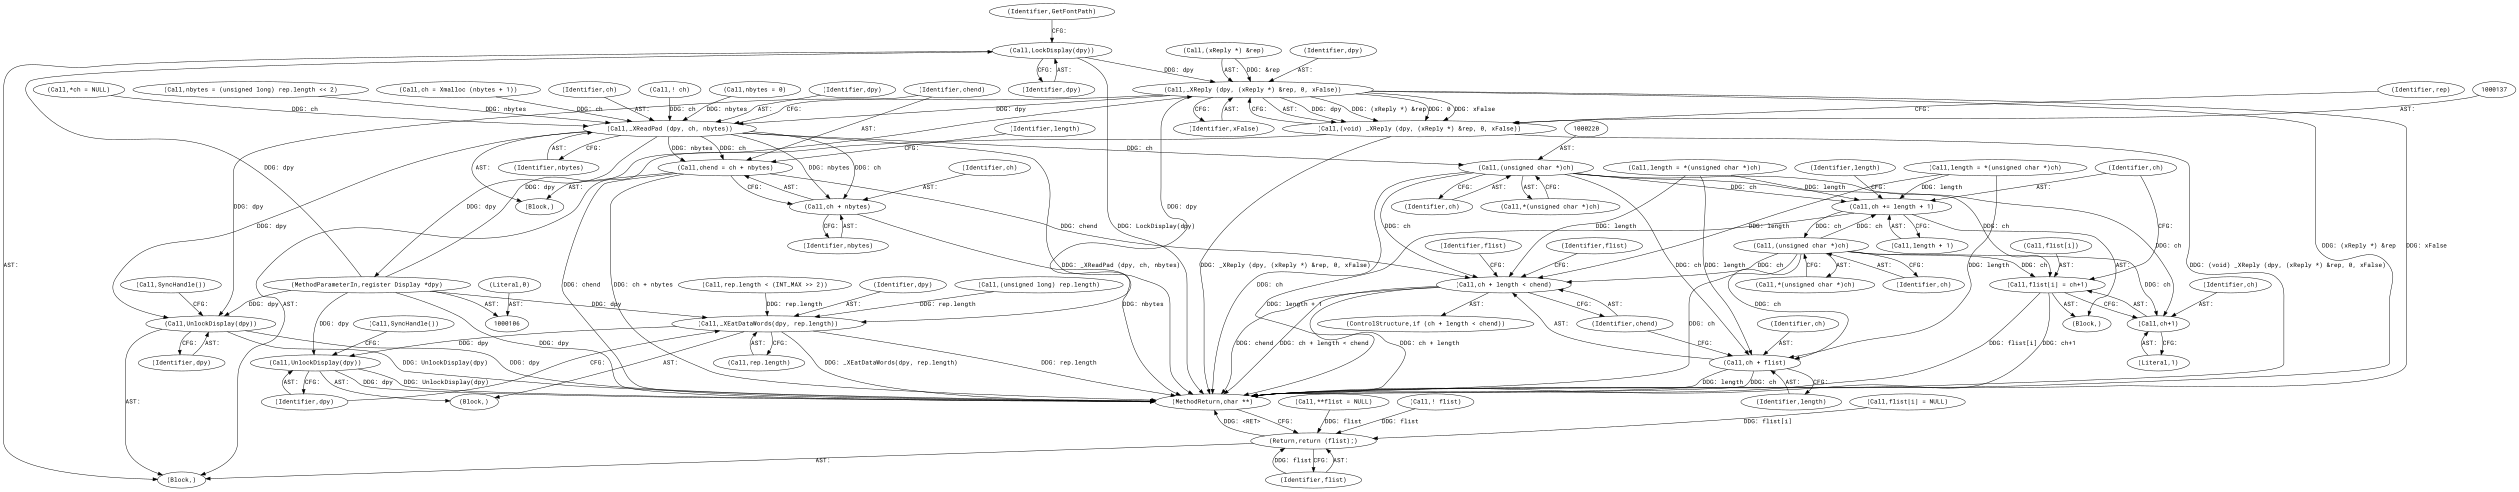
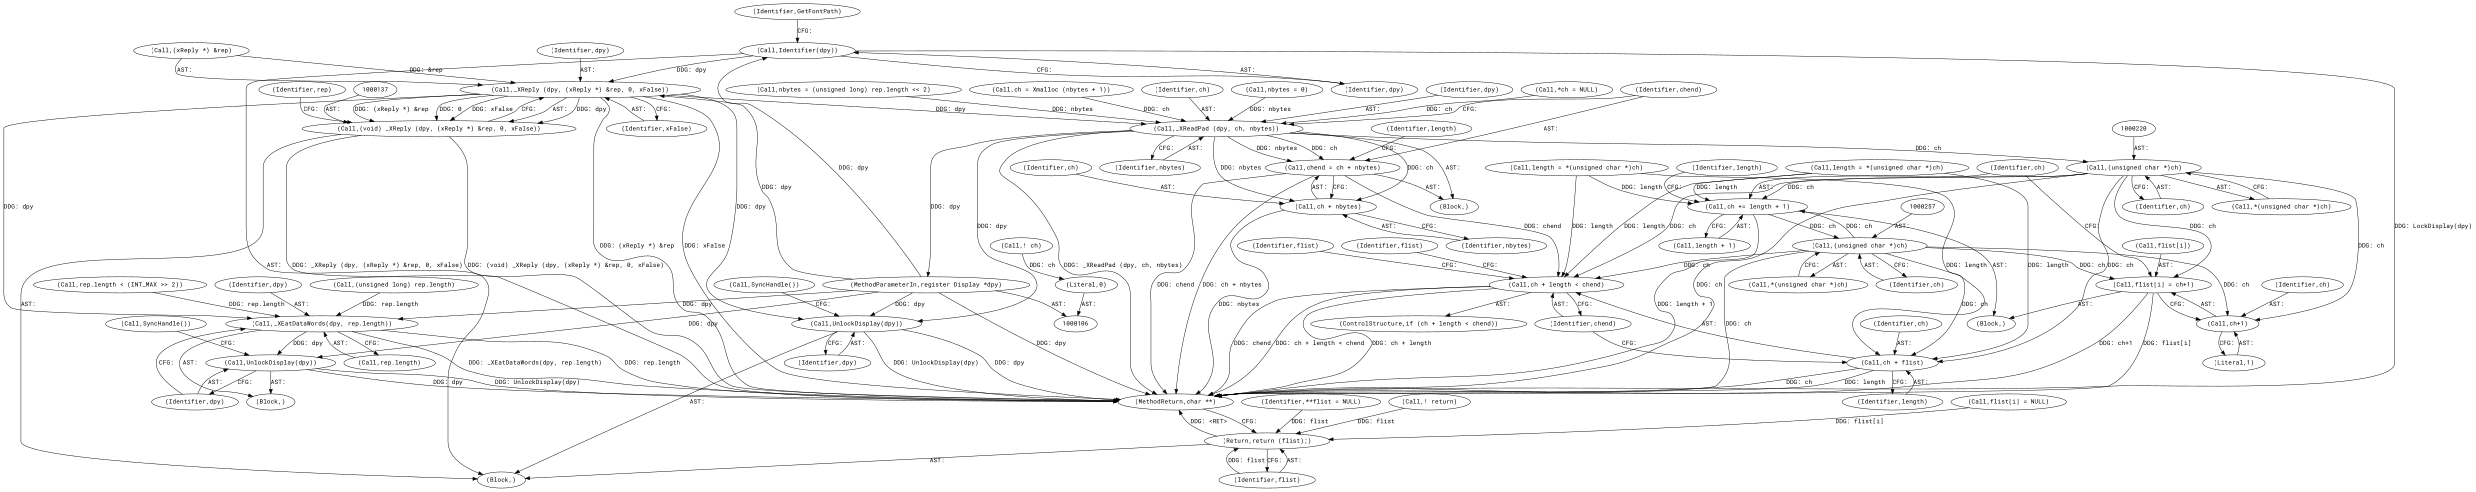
node "(Call,LockDisplay(dpy))": label "(Call,LockDisplay(dpy))" -> "(Call,Identifier(dpy))"
edge "(Call,! ch)" -> "(Call,_XReadPad (dpy, ch, nbytes))": now "(Call,! ch)" -> "(Literal,0)"
node "1000257": added
node "(Call,**flist = NULL)": label "(Call,**flist = NULL)" -> "(Identifier,**flist = NULL)"
node "(Call,! flist)": label "(Call,! flist)" -> "(Call,! return)"
